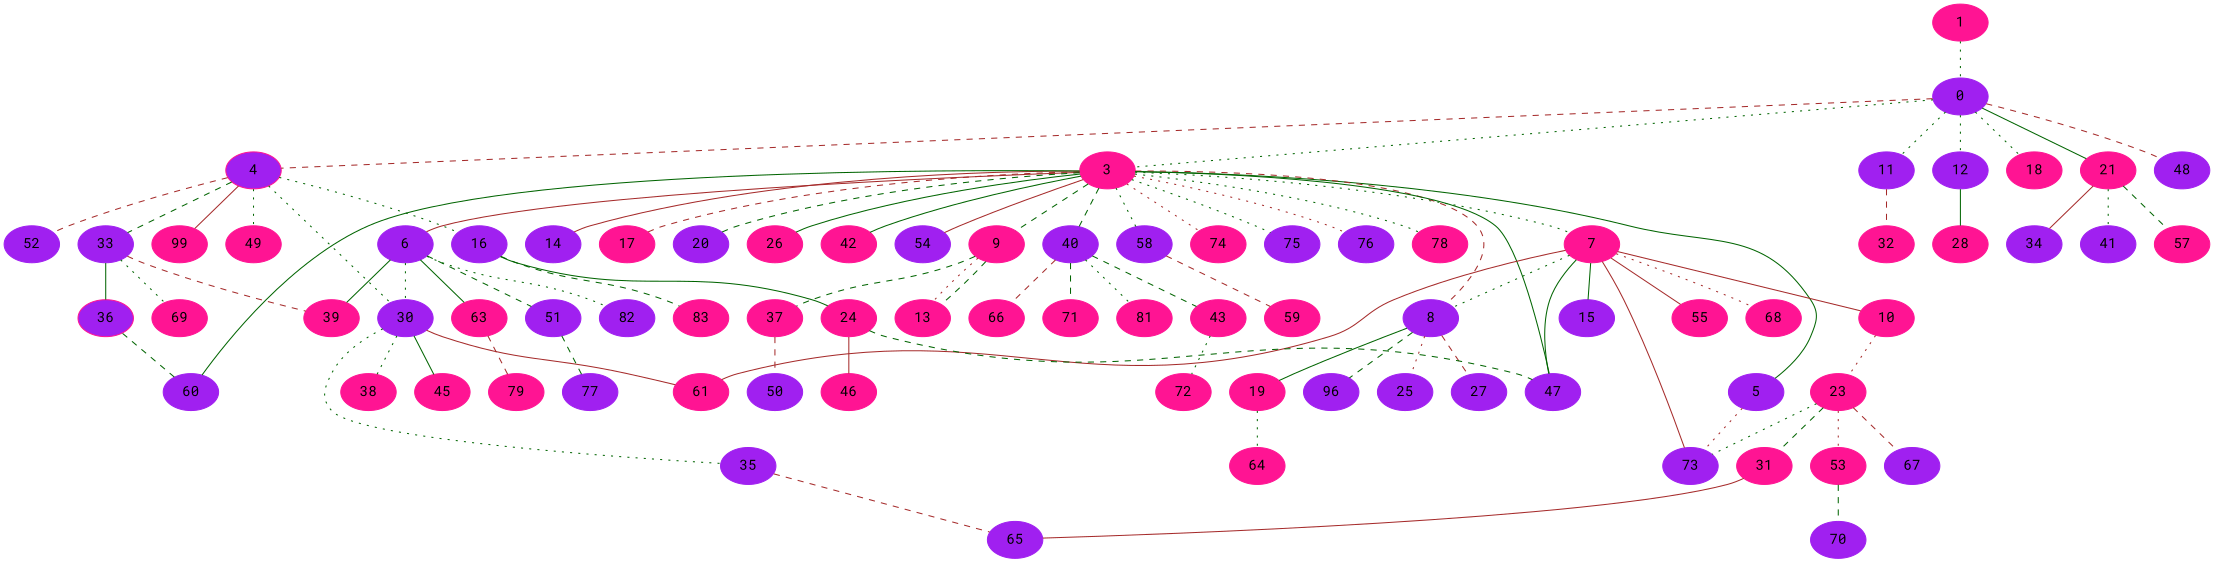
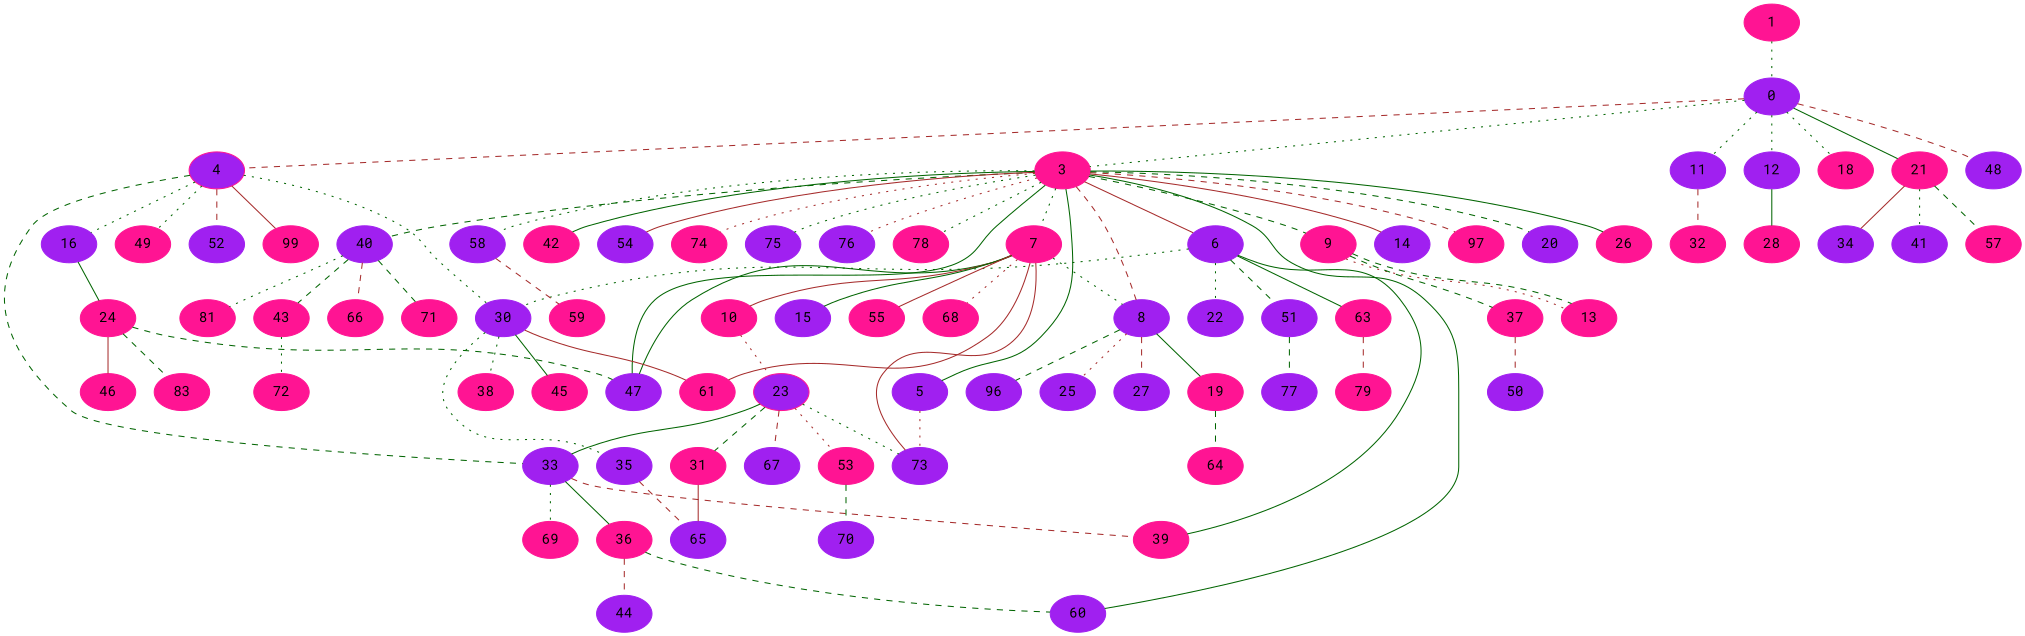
node "17": label "17" -> "97"
edge "16" -- "83": now "24" -- "83"
node "36": fillcolor purple -> deeppink
node "82": label "82" -> "22"
node "23": fillcolor deeppink -> purple
edge "23" -- "33": added
edge "19" -- "64": style dotted -> dashed
node "44": added
